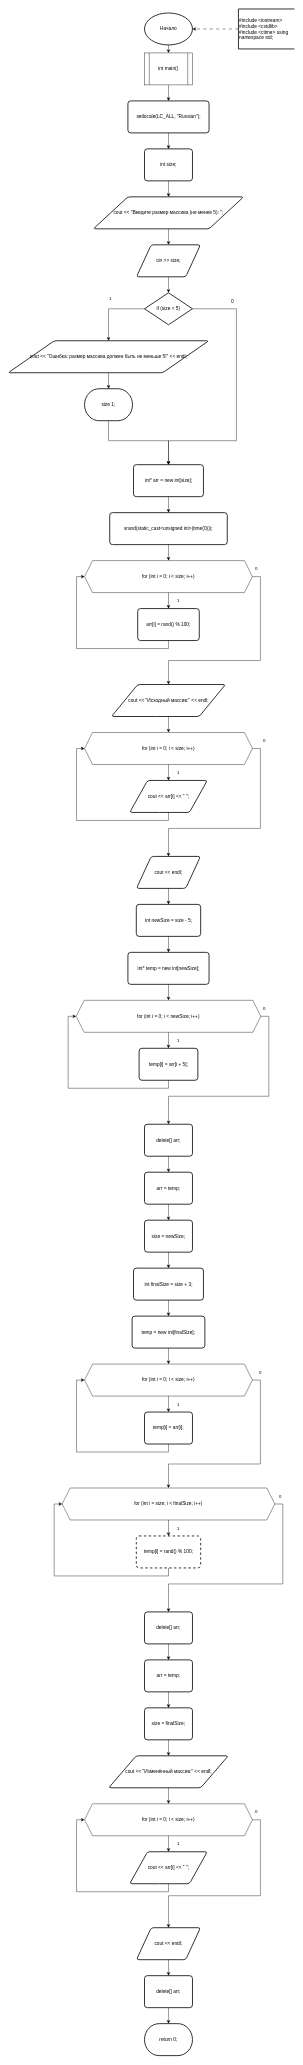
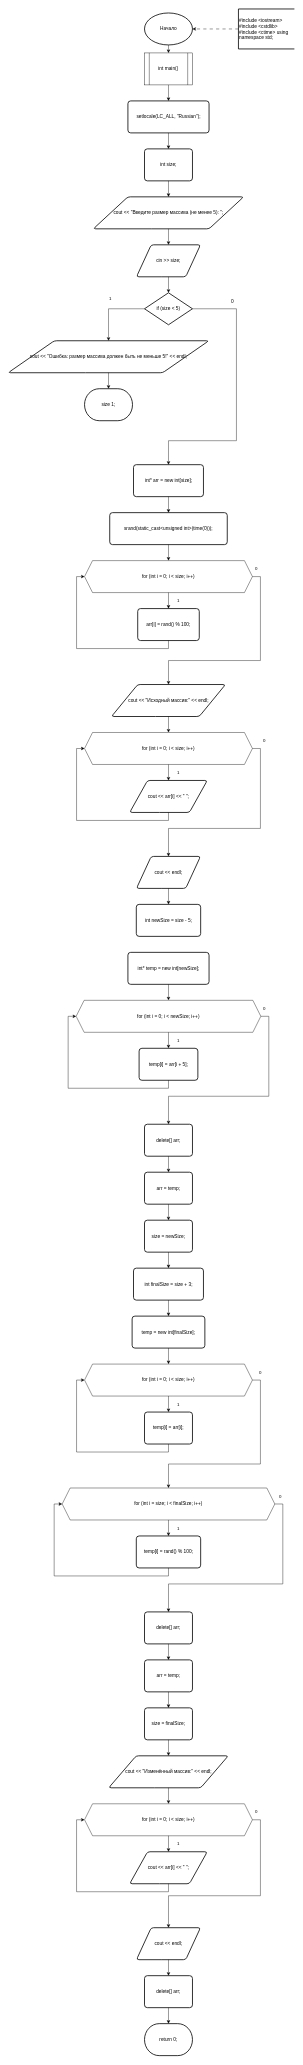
edge "size 1;" -> "int* arr = new int[size];": removed
edge "int newSize = size - 5;" -> "int* temp = new int[newSize];": removed
node "temp[i] = rand() % 100;": style dashed -> solid
